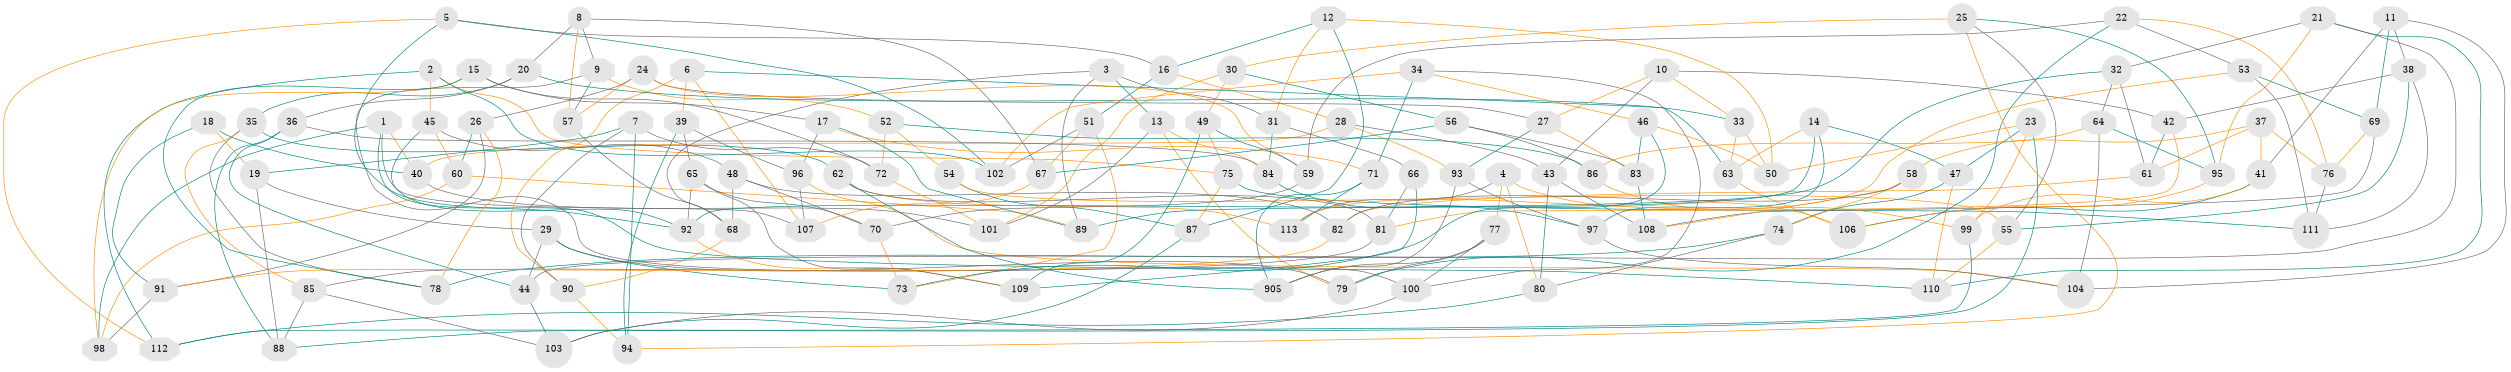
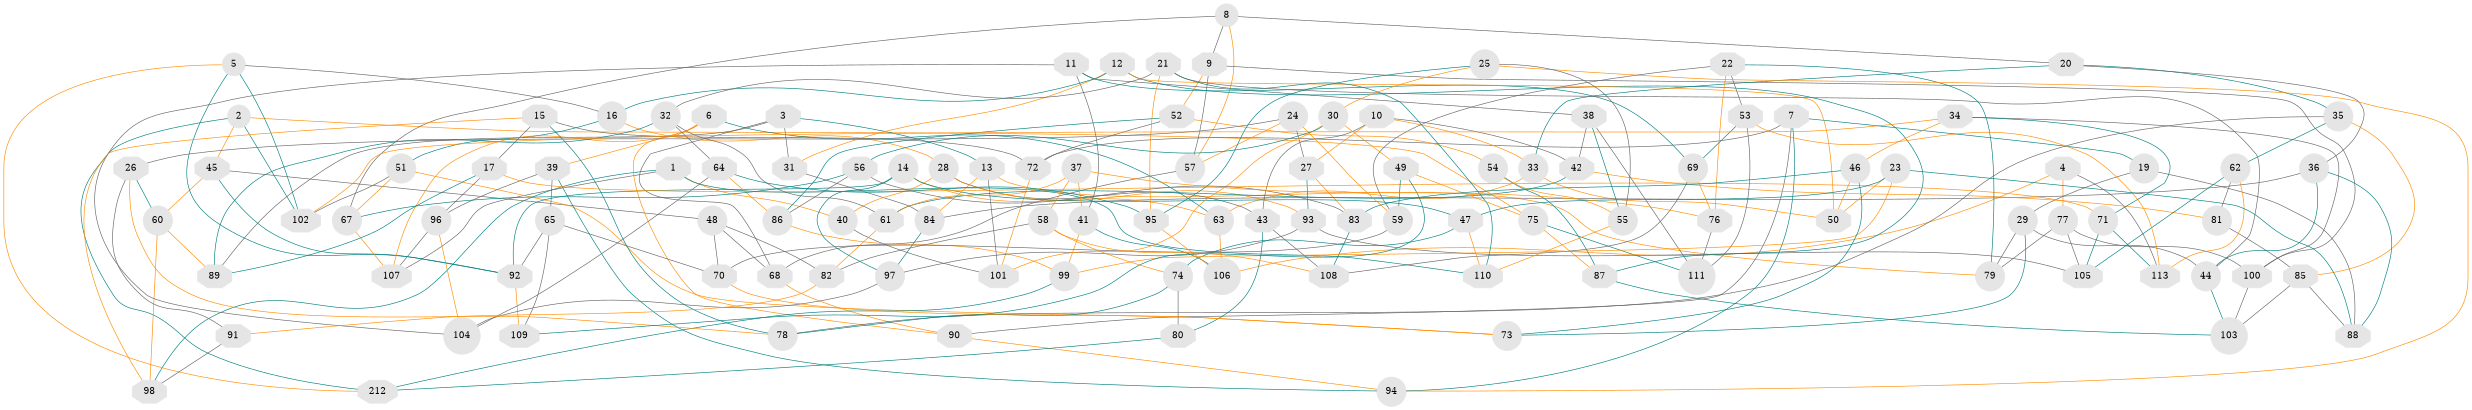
node "18": removed
edge "52" -- "72": color darkorange -> gray40
node "66": removed
edge "4" -- "80": removed
node "905": label "905" -> "105"
node "112": label "112" -> "212"
